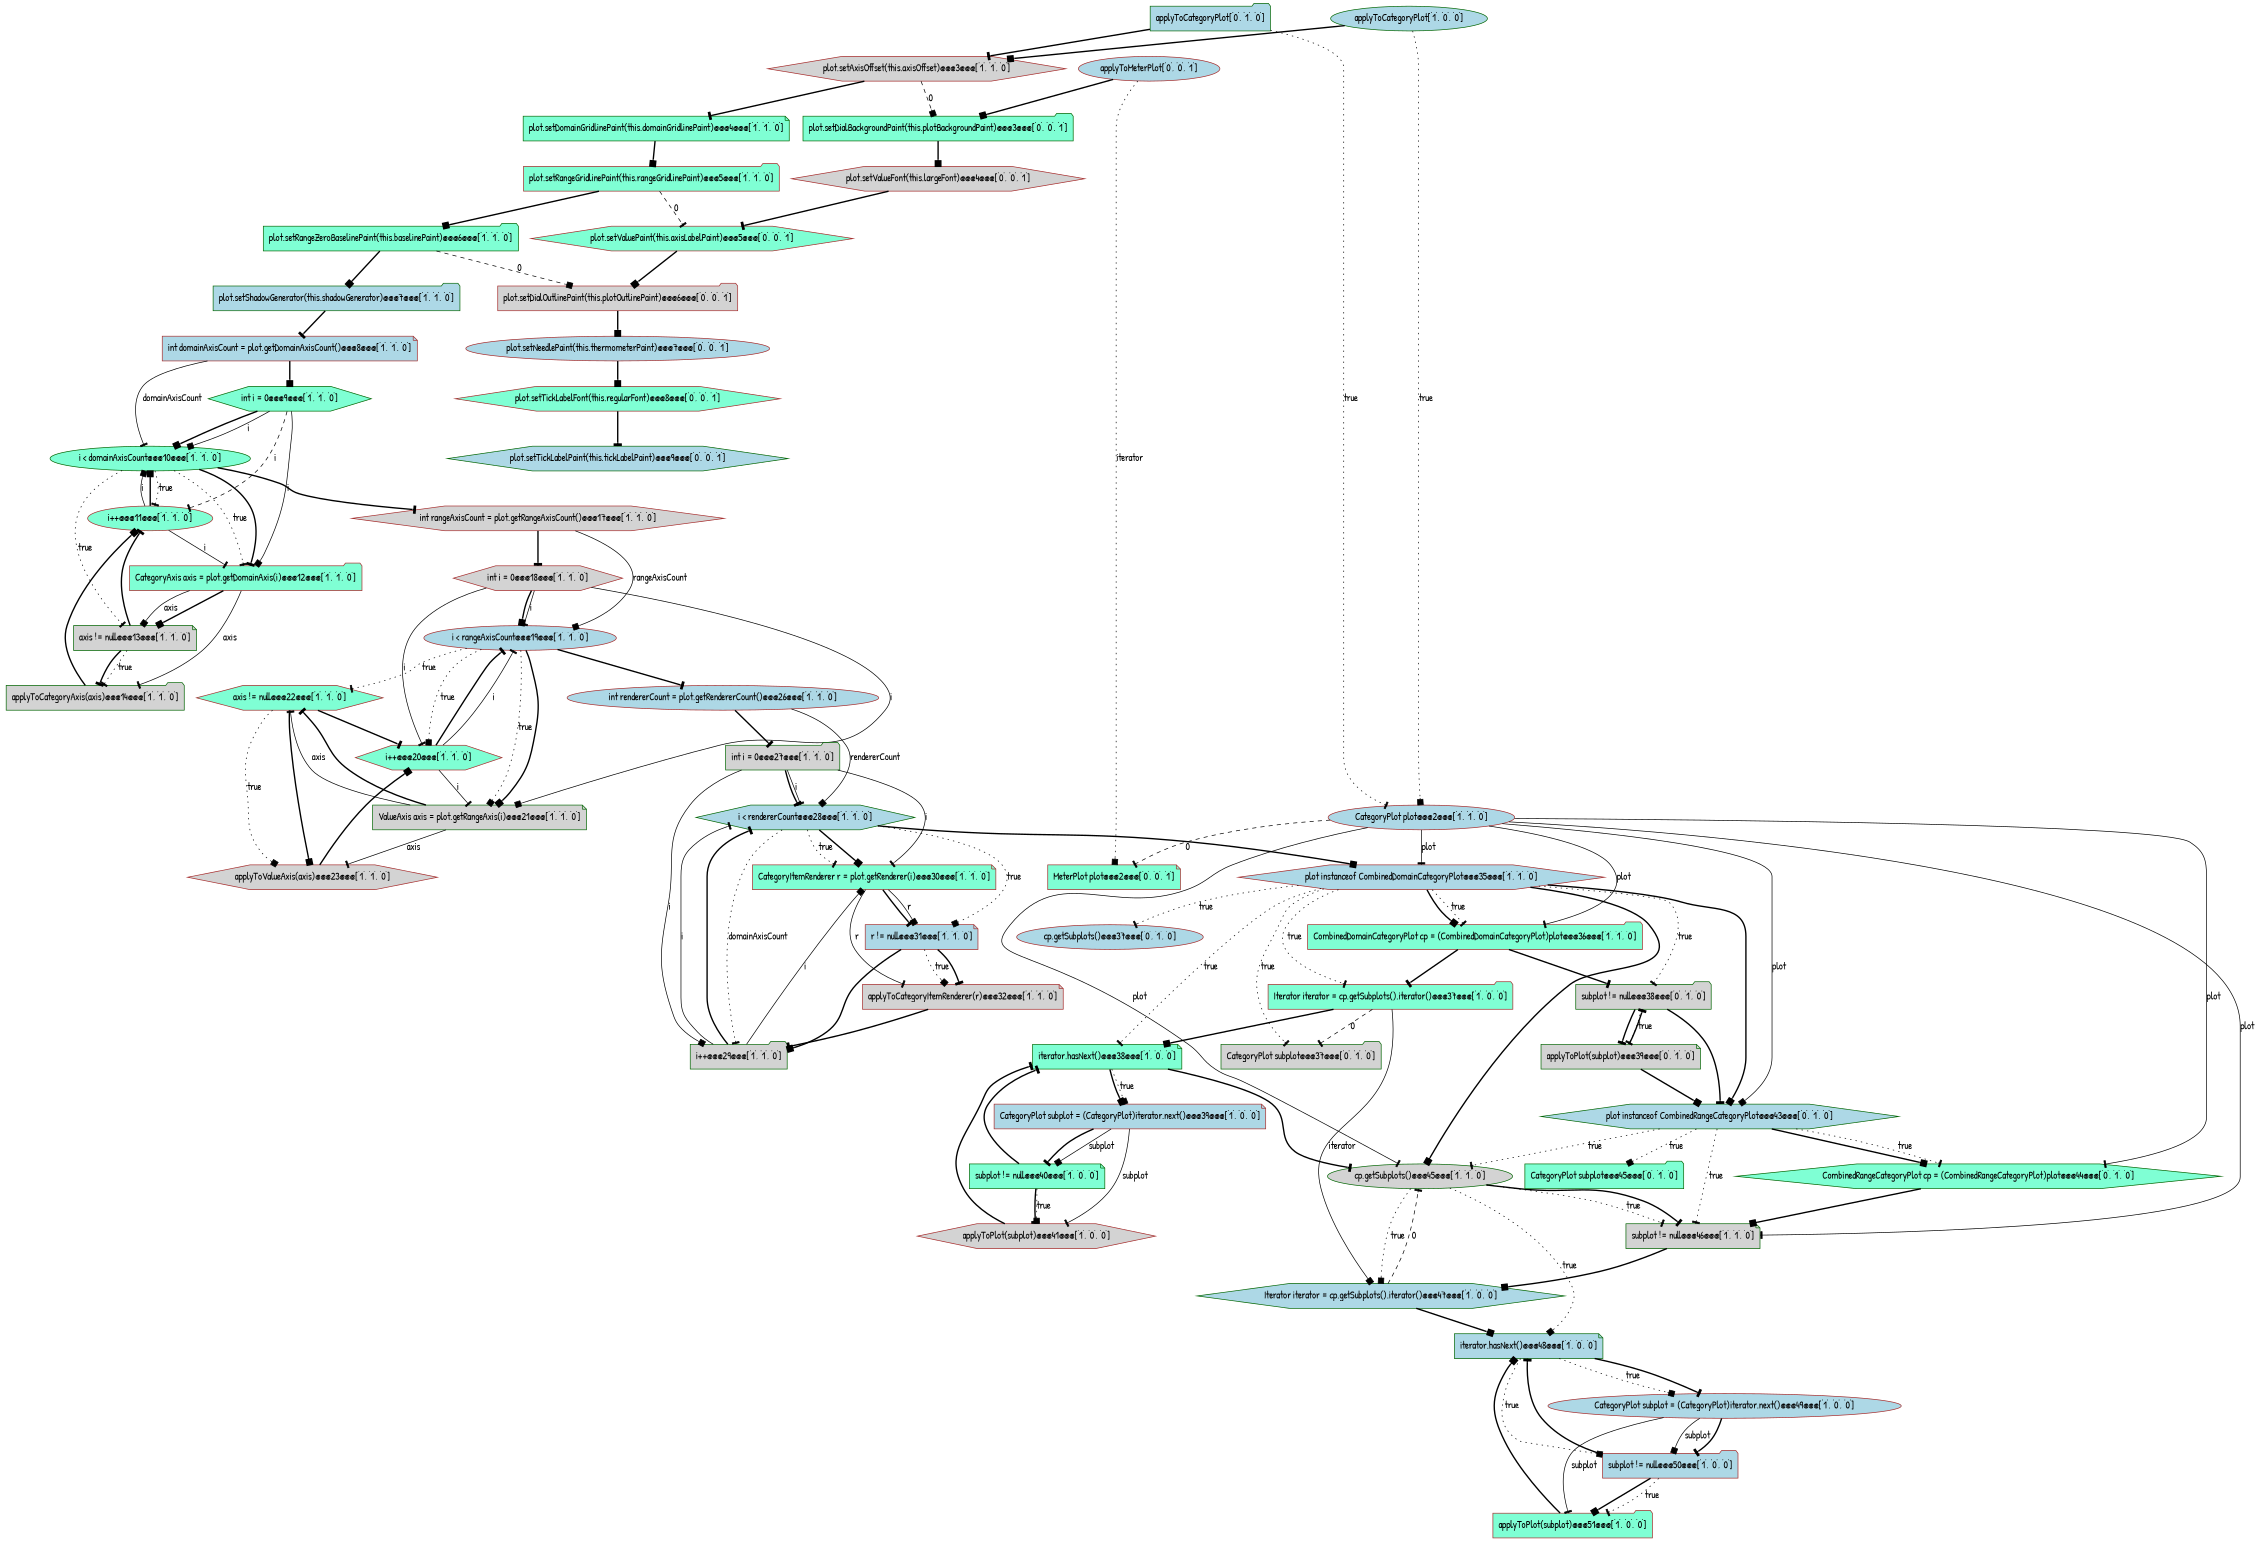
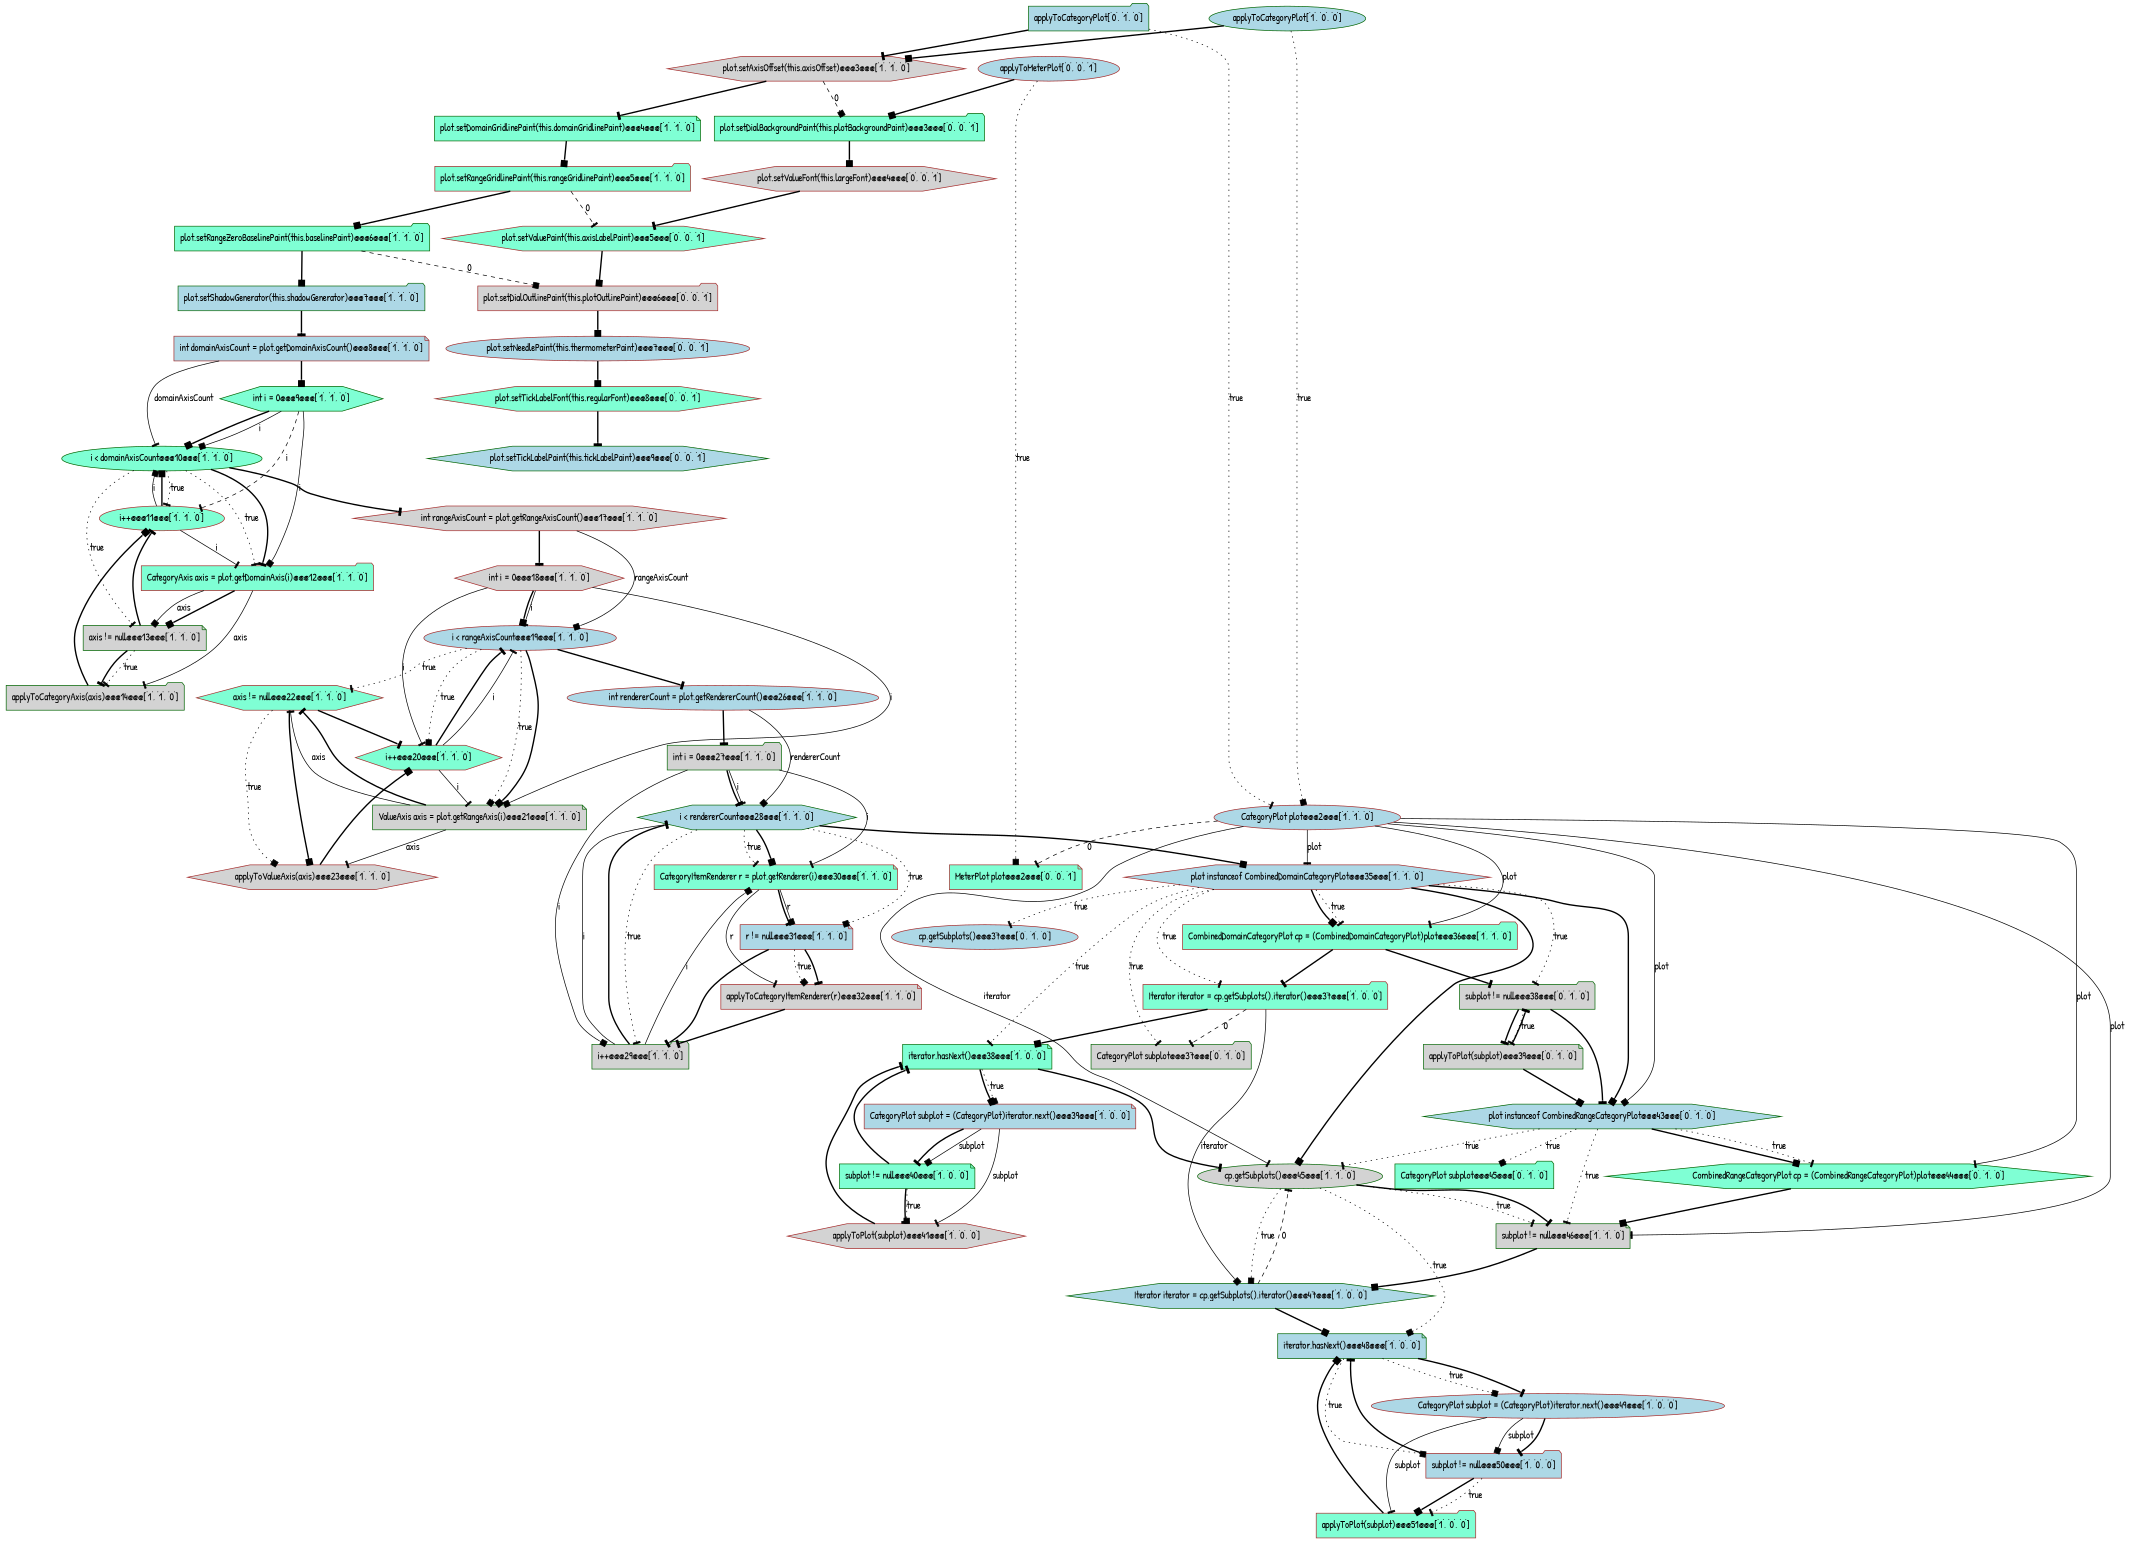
edge "applyToMeterPlot['0', '0', '1']" -> "MeterPlot plot@@@2@@@['0', '0', '1']": label "iterator" -> "true"
edge "i < rendererCount@@@28@@@['1', '1', '0']" -> "i++@@@29@@@['1', '1', '0']": label "domainAxisCount" -> "true"
edge "CategoryPlot plot@@@2@@@['1', '1', '0']" -> "cp.getSubplots()@@@45@@@['1', '1', '0']": label "plot" -> "iterator"
edge "r != null@@@31@@@['1', '1', '0']" -> "i++@@@29@@@['1', '1', '0']": arrowhead box -> tee
